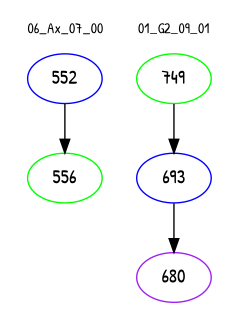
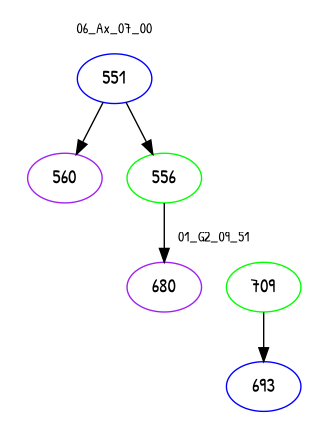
cluster "01_G2_09_01": label "01_G2_09_01" -> "01_G2_09_51"
node "552": label "552" -> "551"
node "749": label "749" -> "709"
node "560": added
edge "693" -> "680": now "556" -> "680"
